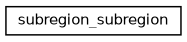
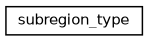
node "subregion_subregion": label "subregion_subregion" -> "subregion_type"
